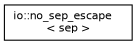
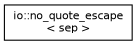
node "io::no_sep_escape < sep >": label "io::no_sep_escape < sep >" -> "io::no_quote_escape < sep >"
